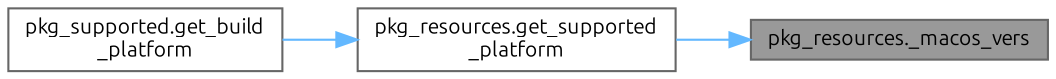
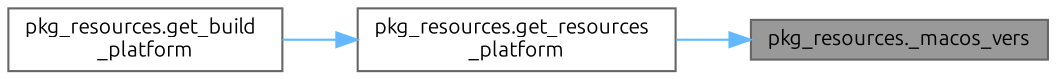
node "pkg_supported.get_build _platform": label "pkg_supported.get_build _platform" -> "pkg_resources.get_build _platform"
node "pkg_resources.get_supported _platform": label "pkg_resources.get_supported _platform" -> "pkg_resources.get_resources _platform"
